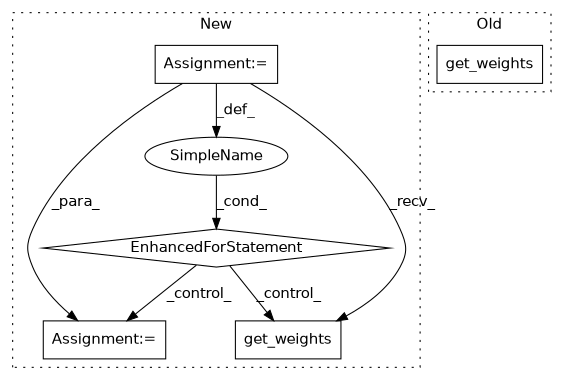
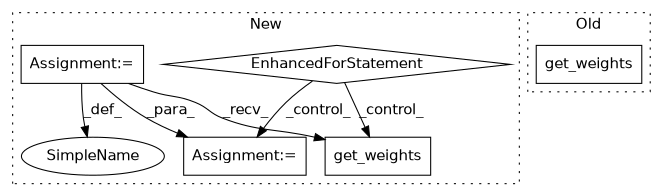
edge "SimpleName" -> "EnhancedForStatement": removed, label "_cond_"
